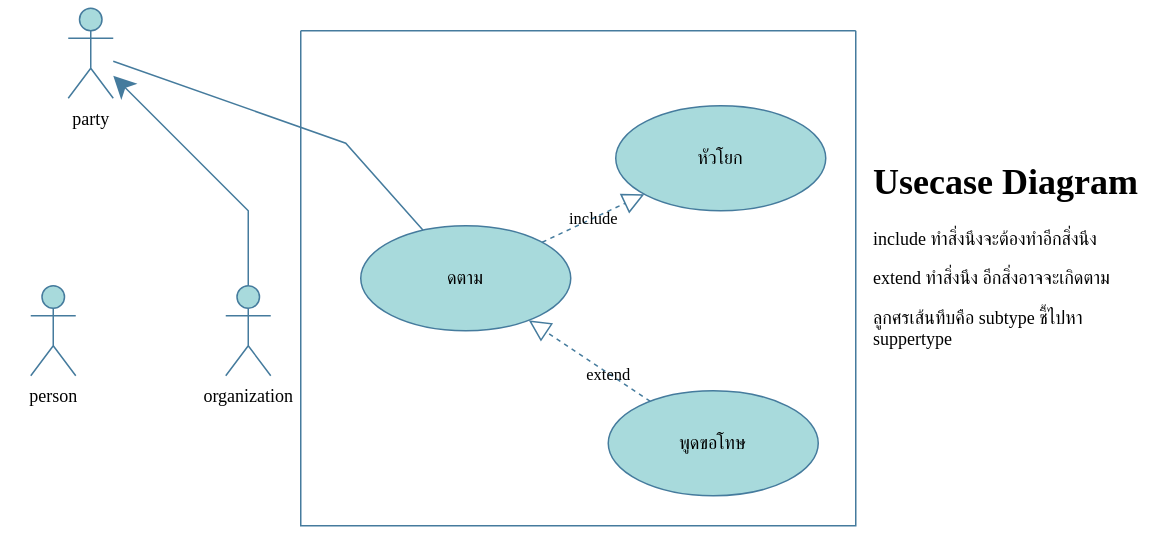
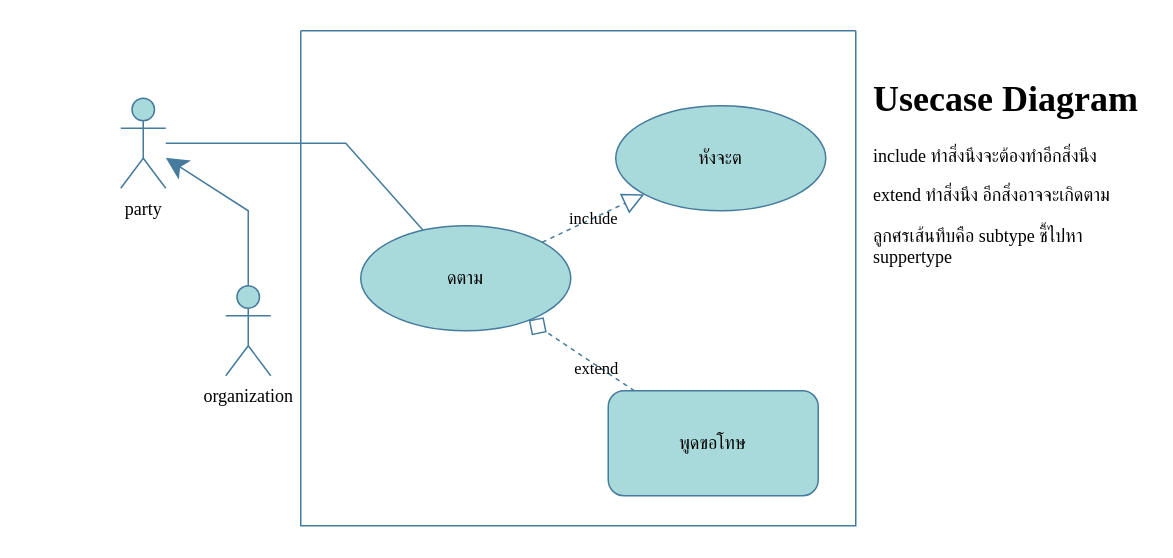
node "party": moved (91, 53) -> (143, 143)
node "หัวโยก": label "หัวโยก" -> "หังจะต"
node "Usecase Diagraminclude ทำสิ่งนึงจะต้องทำอีกสิ่งนึง extend ทำสิ่งนึง อีกสิ่งอาจจะเกิดตาม ลูกศรเส้นทึบคือ subtype ชี้ไปหา suppertype": moved (1006, 293) -> (1006, 211)
node "person": removed
edge "พูดขอโทษ" -> "ดตาม": arrowhead block -> diamond
node "พูดขอโทษ": shape ellipse -> rounded rectangle
